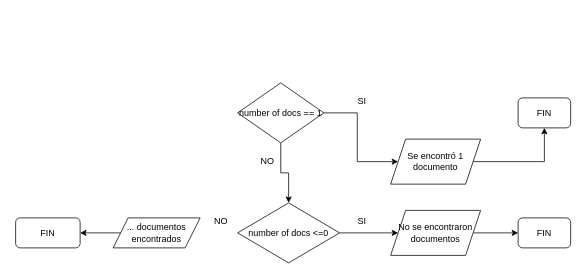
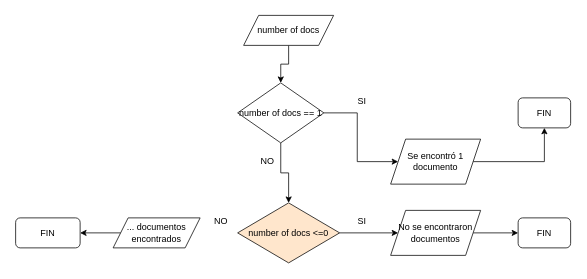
node "number of docs": added
edge "number of docs" -> "number of docs == 1": added
node "number of docs <=0": fillcolor #ffffff -> #ffe6cc
